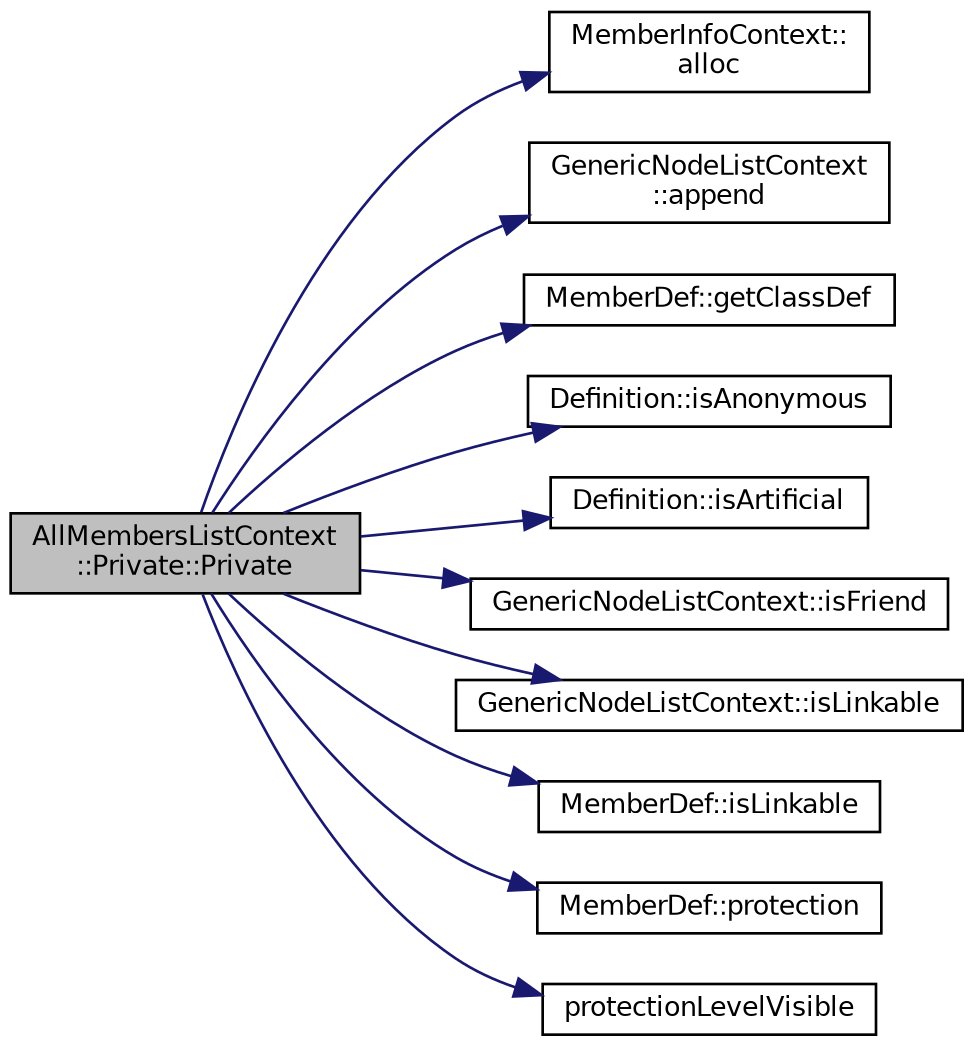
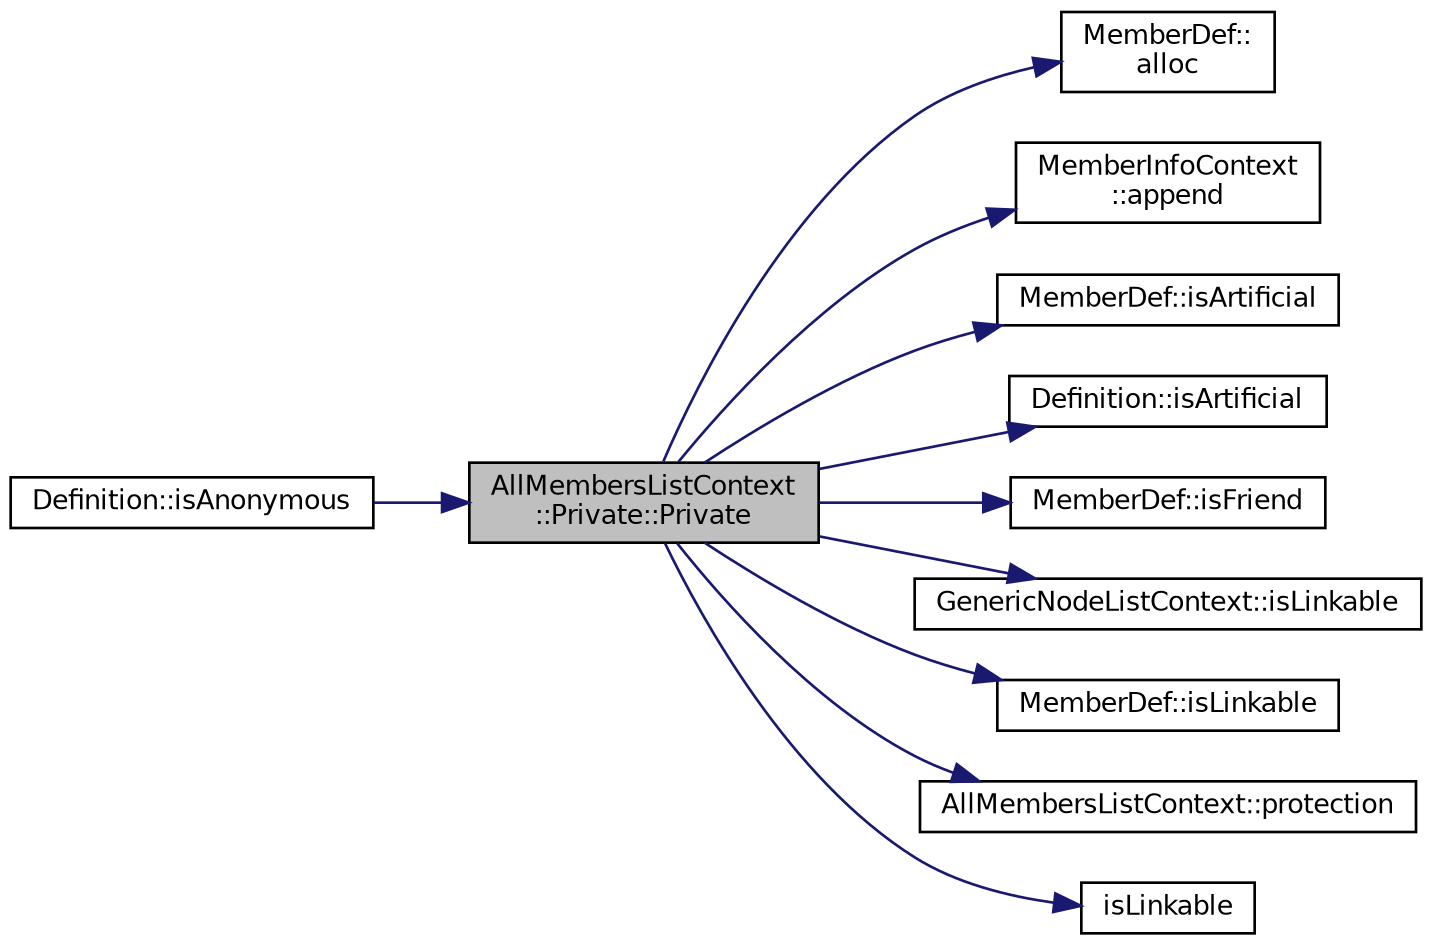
node "MemberInfoContext:: alloc": label "MemberInfoContext:: alloc" -> "MemberDef:: alloc"
node "GenericNodeListContext ::append": label "GenericNodeListContext ::append" -> "MemberInfoContext ::append"
node "MemberDef::getClassDef": label "MemberDef::getClassDef" -> "MemberDef::isArtificial"
edge "AllMembersListContext ::Private::Private" -> "Definition::isAnonymous": reversed
node "GenericNodeListContext::isFriend": label "GenericNodeListContext::isFriend" -> "MemberDef::isFriend"
node "MemberDef::protection": label "MemberDef::protection" -> "AllMembersListContext::protection"
node "protectionLevelVisible": label "protectionLevelVisible" -> "isLinkable"
